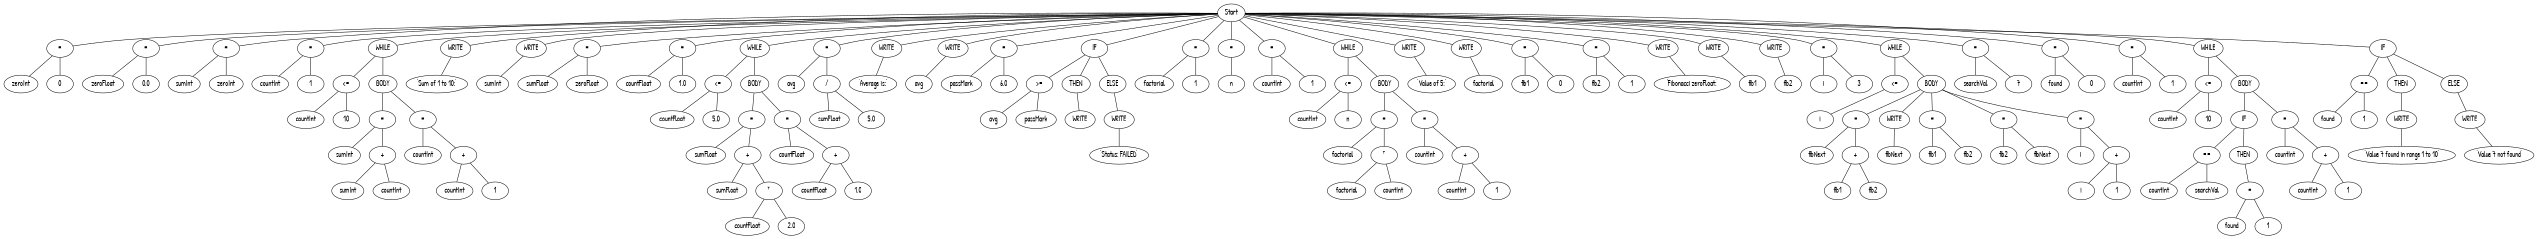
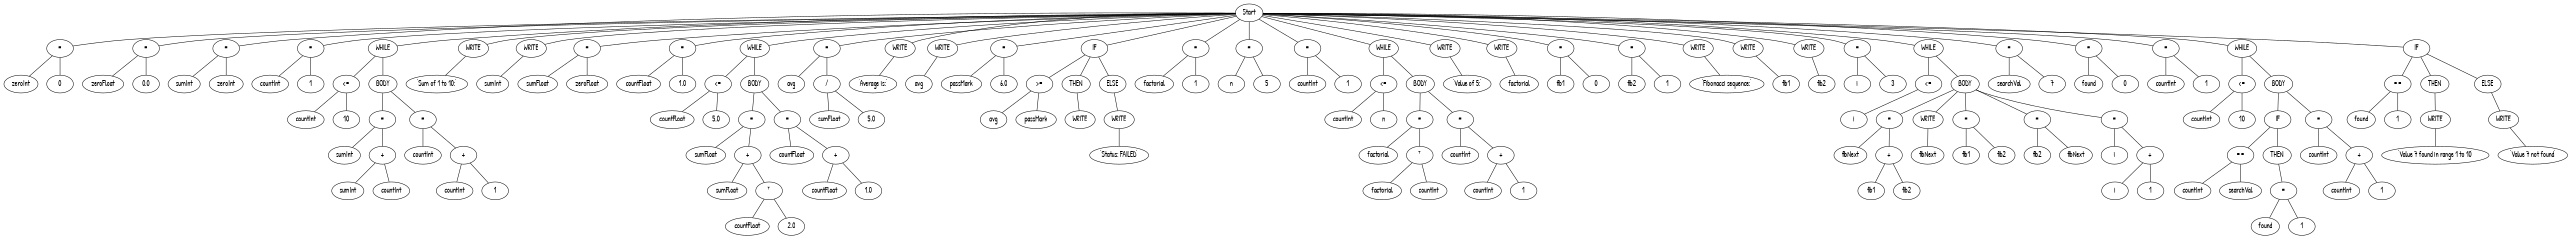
node "5": added
node "'Fibonacci zeroFloat:'": label "'Fibonacci zeroFloat:'" -> "'Fibonacci sequence:'"
